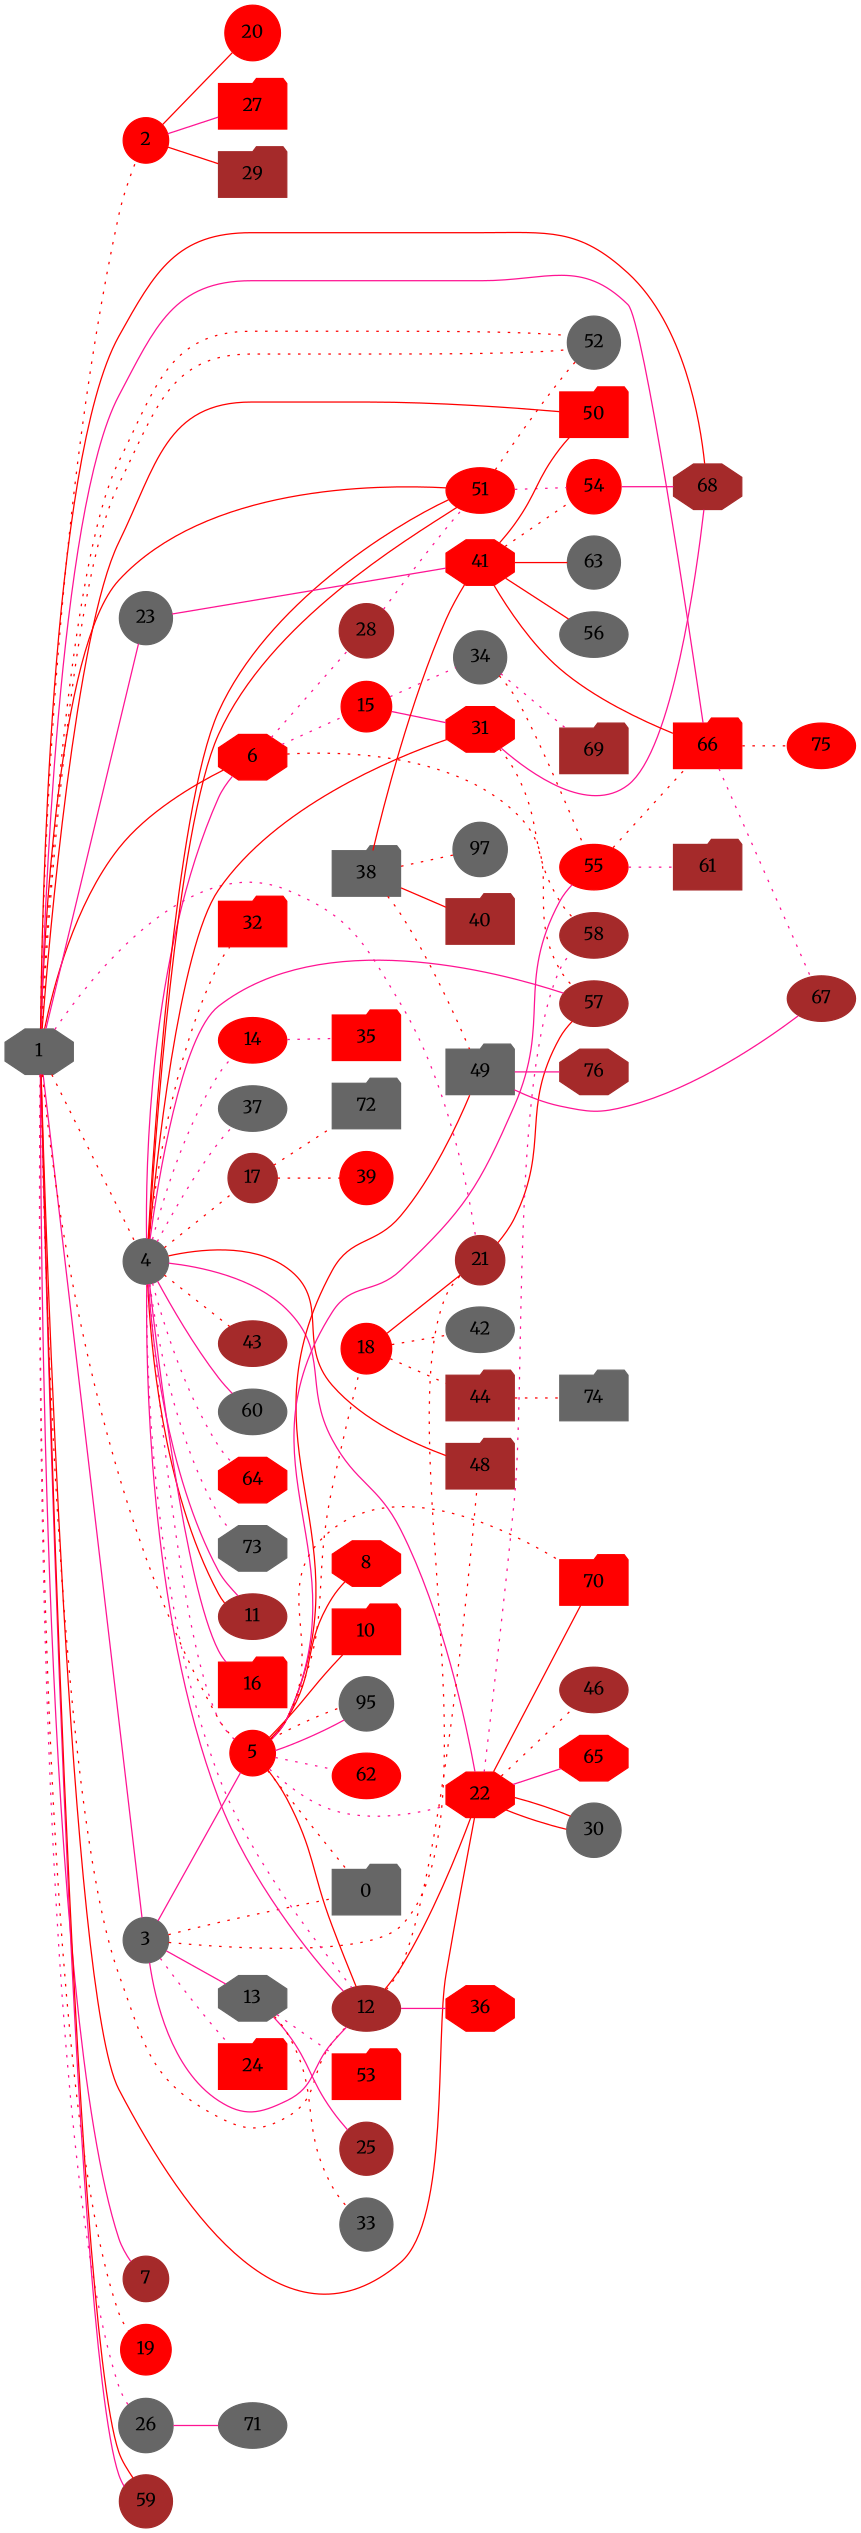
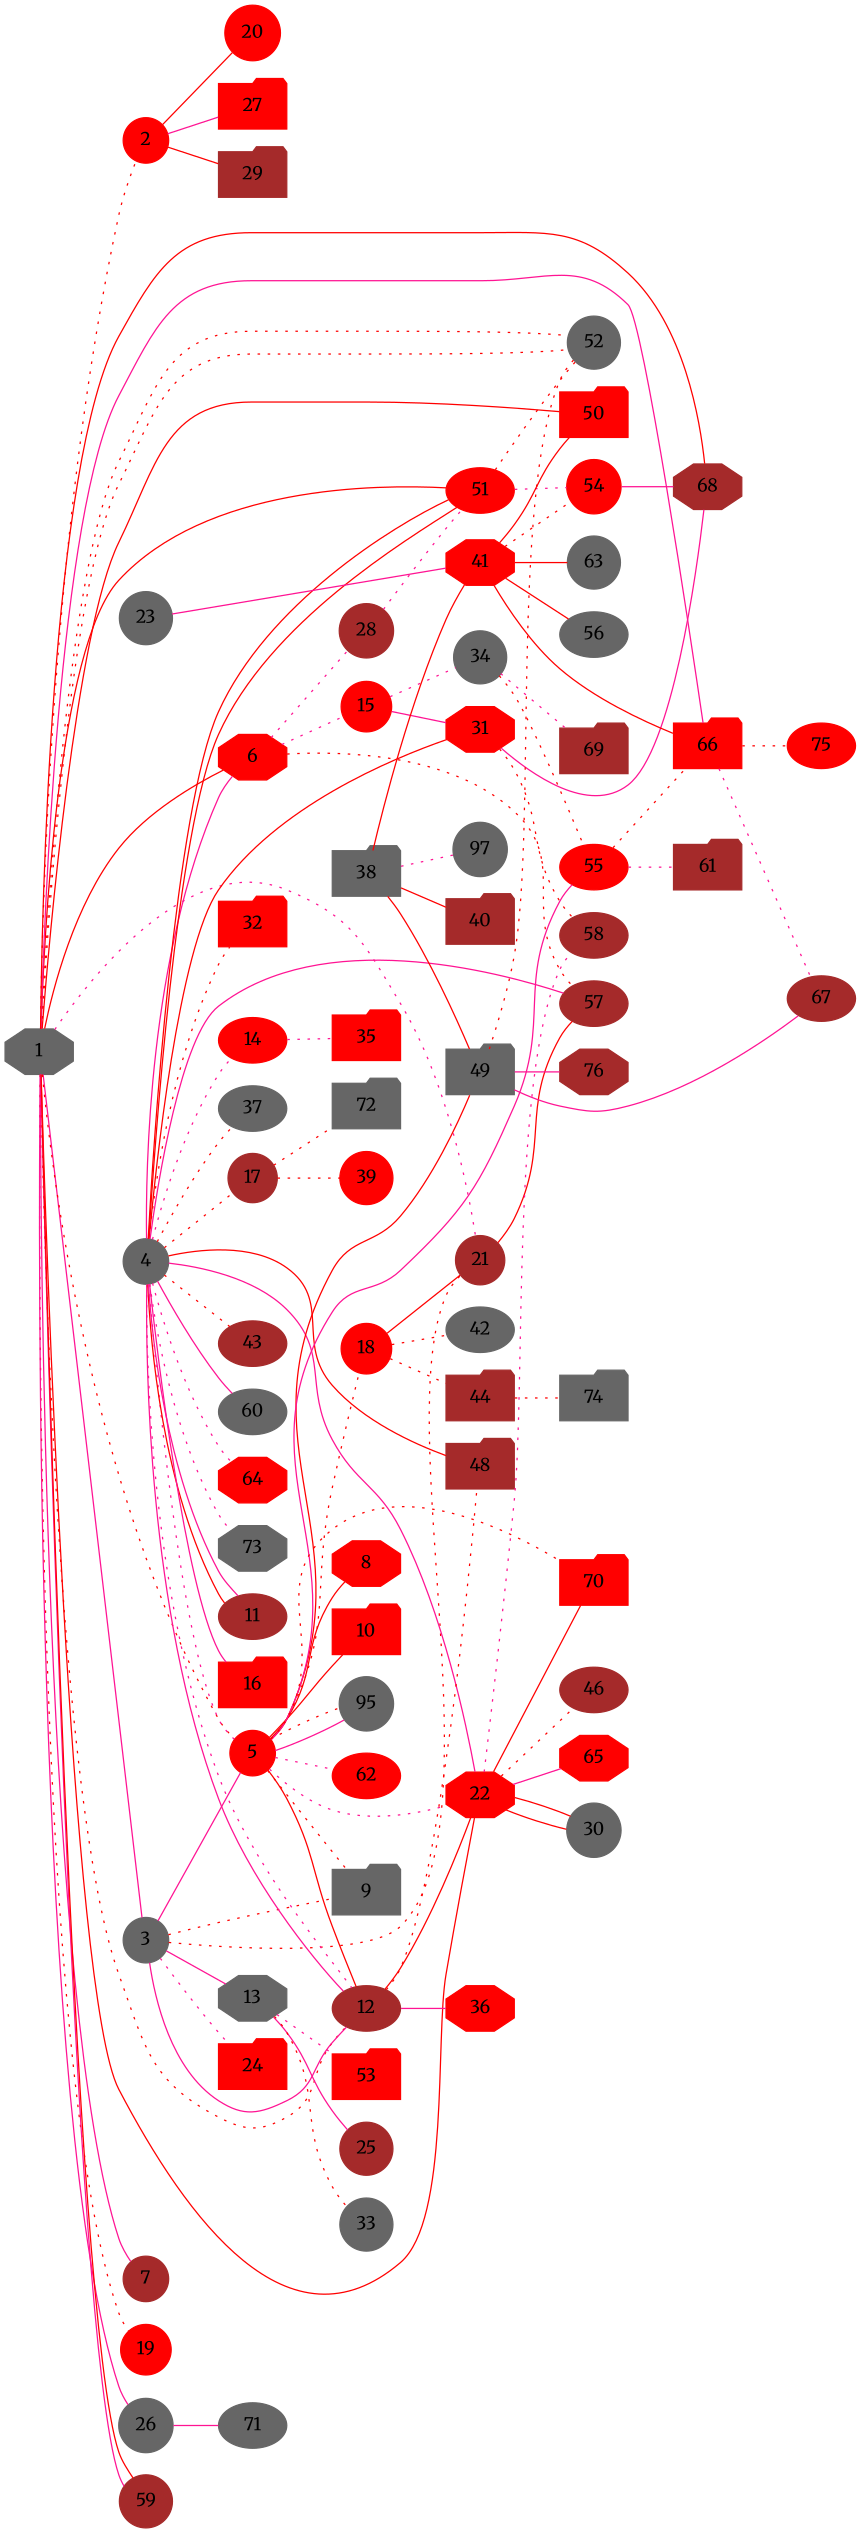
edge "52" -- "49": added
edge "23" -- "1": removed
edge "97" -- "38": color red -> deeppink
edge "38" -- "49": style dotted -> solid
edge "1" -- "4": removed
edge "37" -- "4": color deeppink -> red
edge "1" -- "26": style dotted -> solid
node "0": label "0" -> "9"
